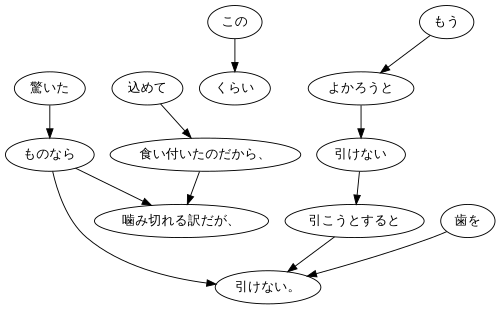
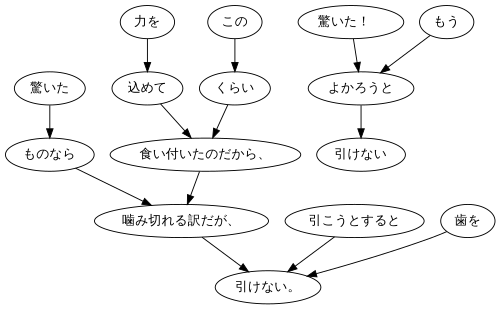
node "力を": added
node "驚いた！": added
edge "くらい" -> "食い付いたのだから、": added
edge "引けない" -> "引こうとすると": removed
edge "ものなら" -> "引けない。": now "噛み切れる訳だが、" -> "引けない。"
